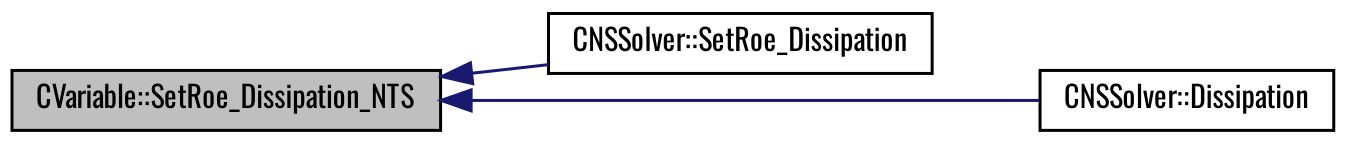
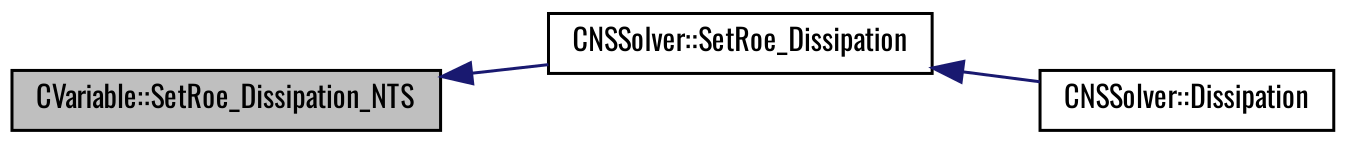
edge "CNSSolver::Dissipation" -> "CVariable::SetRoe_Dissipation_NTS": now "CNSSolver::Dissipation" -> "CNSSolver::SetRoe_Dissipation"
